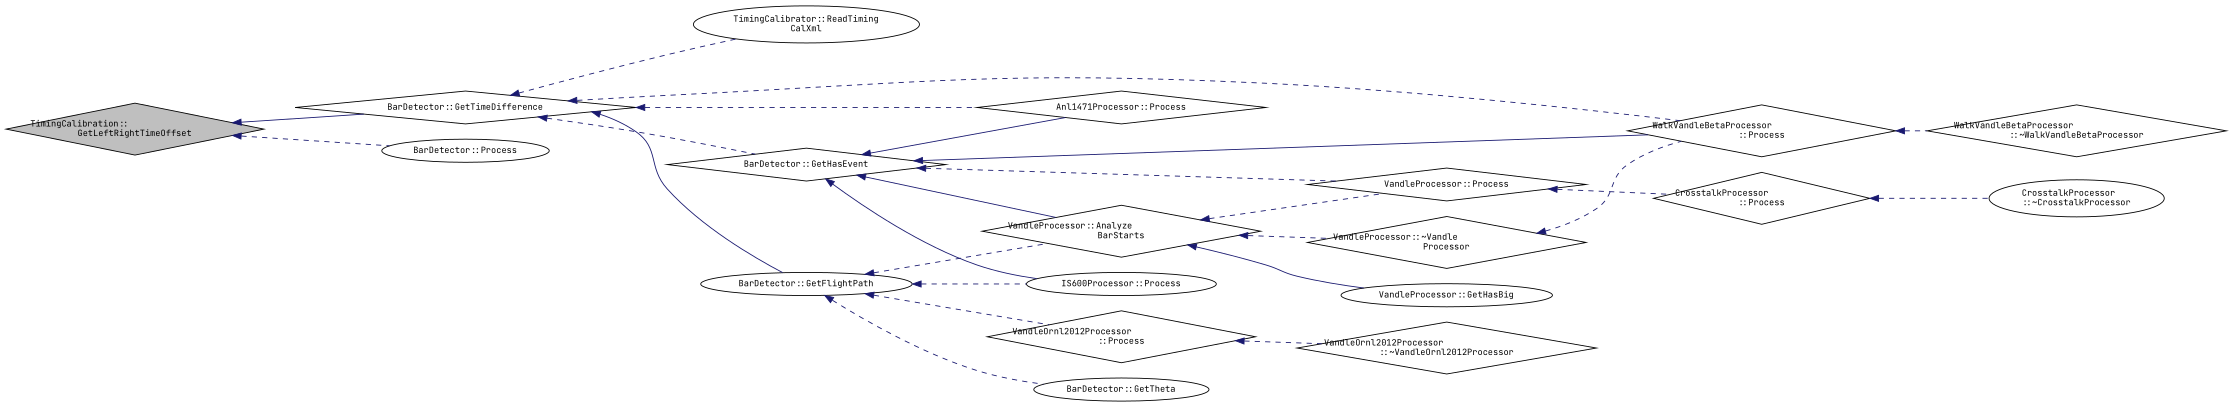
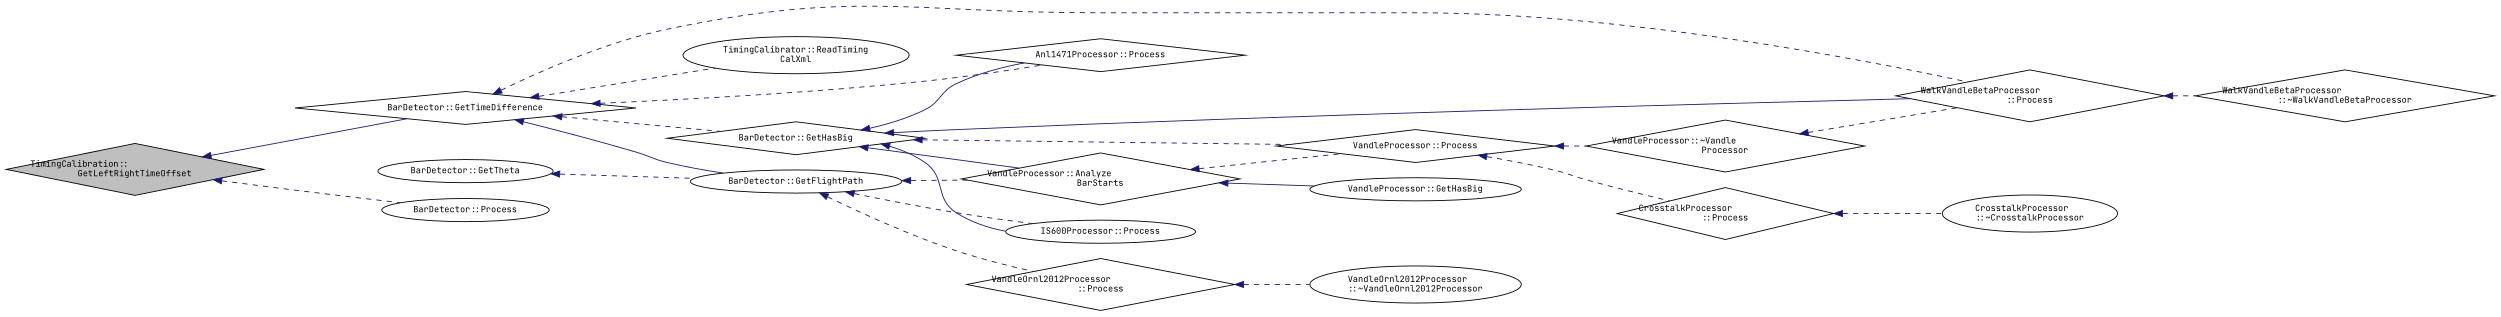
node "BarDetector::GetHasEvent": label "BarDetector::GetHasEvent" -> "BarDetector::GetHasBig"
edge "VandleProcessor::~Vandle Processor" -> "VandleProcessor::Analyze BarStarts": now "VandleProcessor::~Vandle Processor" -> "VandleProcessor::Process"
node "VandleOrnl2012Processor ::~VandleOrnl2012Processor": shape diamond -> ellipse
edge "BarDetector::GetTheta" -> "BarDetector::GetFlightPath": reversed
